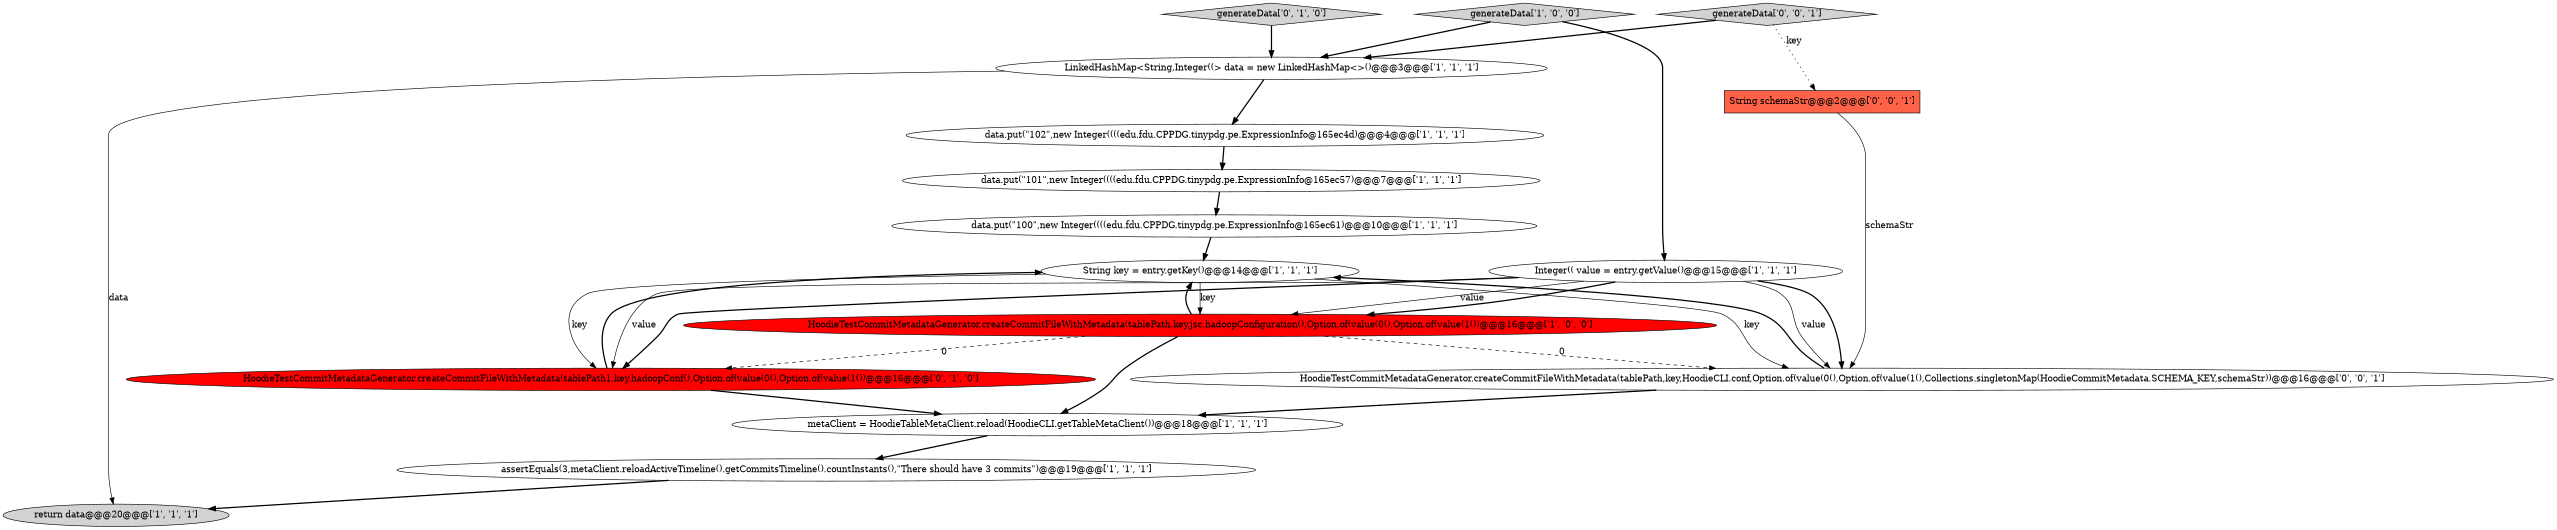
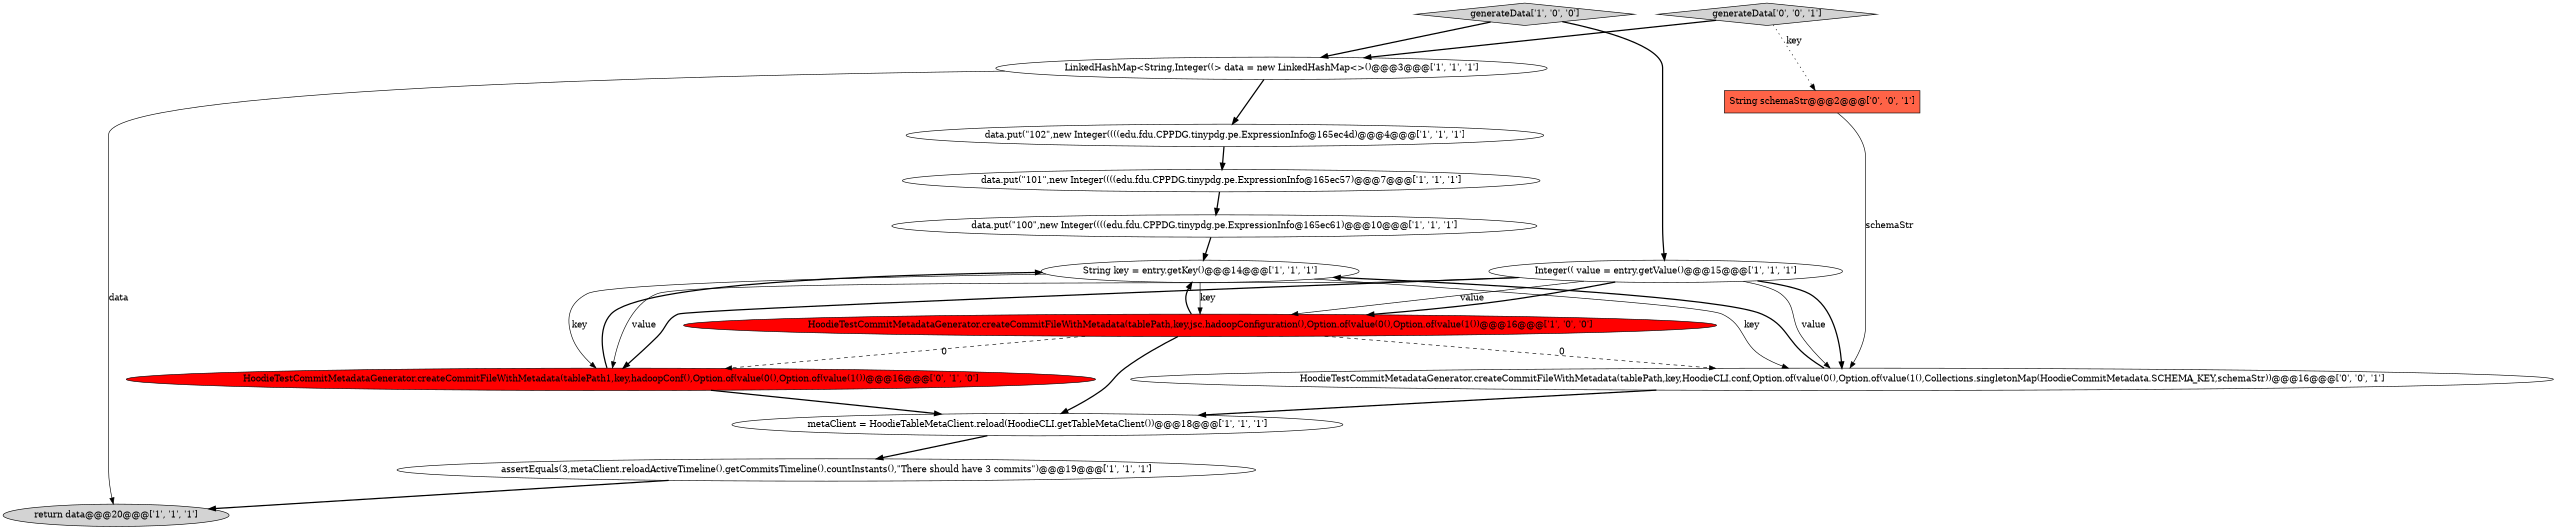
node "generateData['0', '1', '0']": removed
